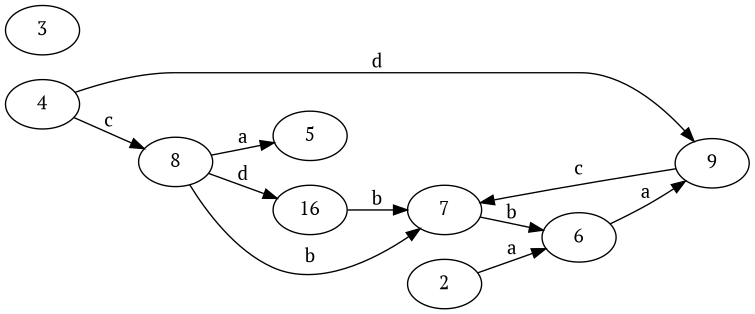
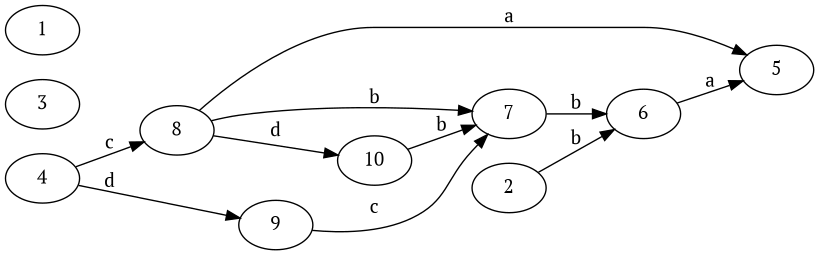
node "1": added
edge "6" -> "9": now "6" -> "5"
node "16": label "16" -> "10"
edge "2" -> "6": label "a" -> "b"
